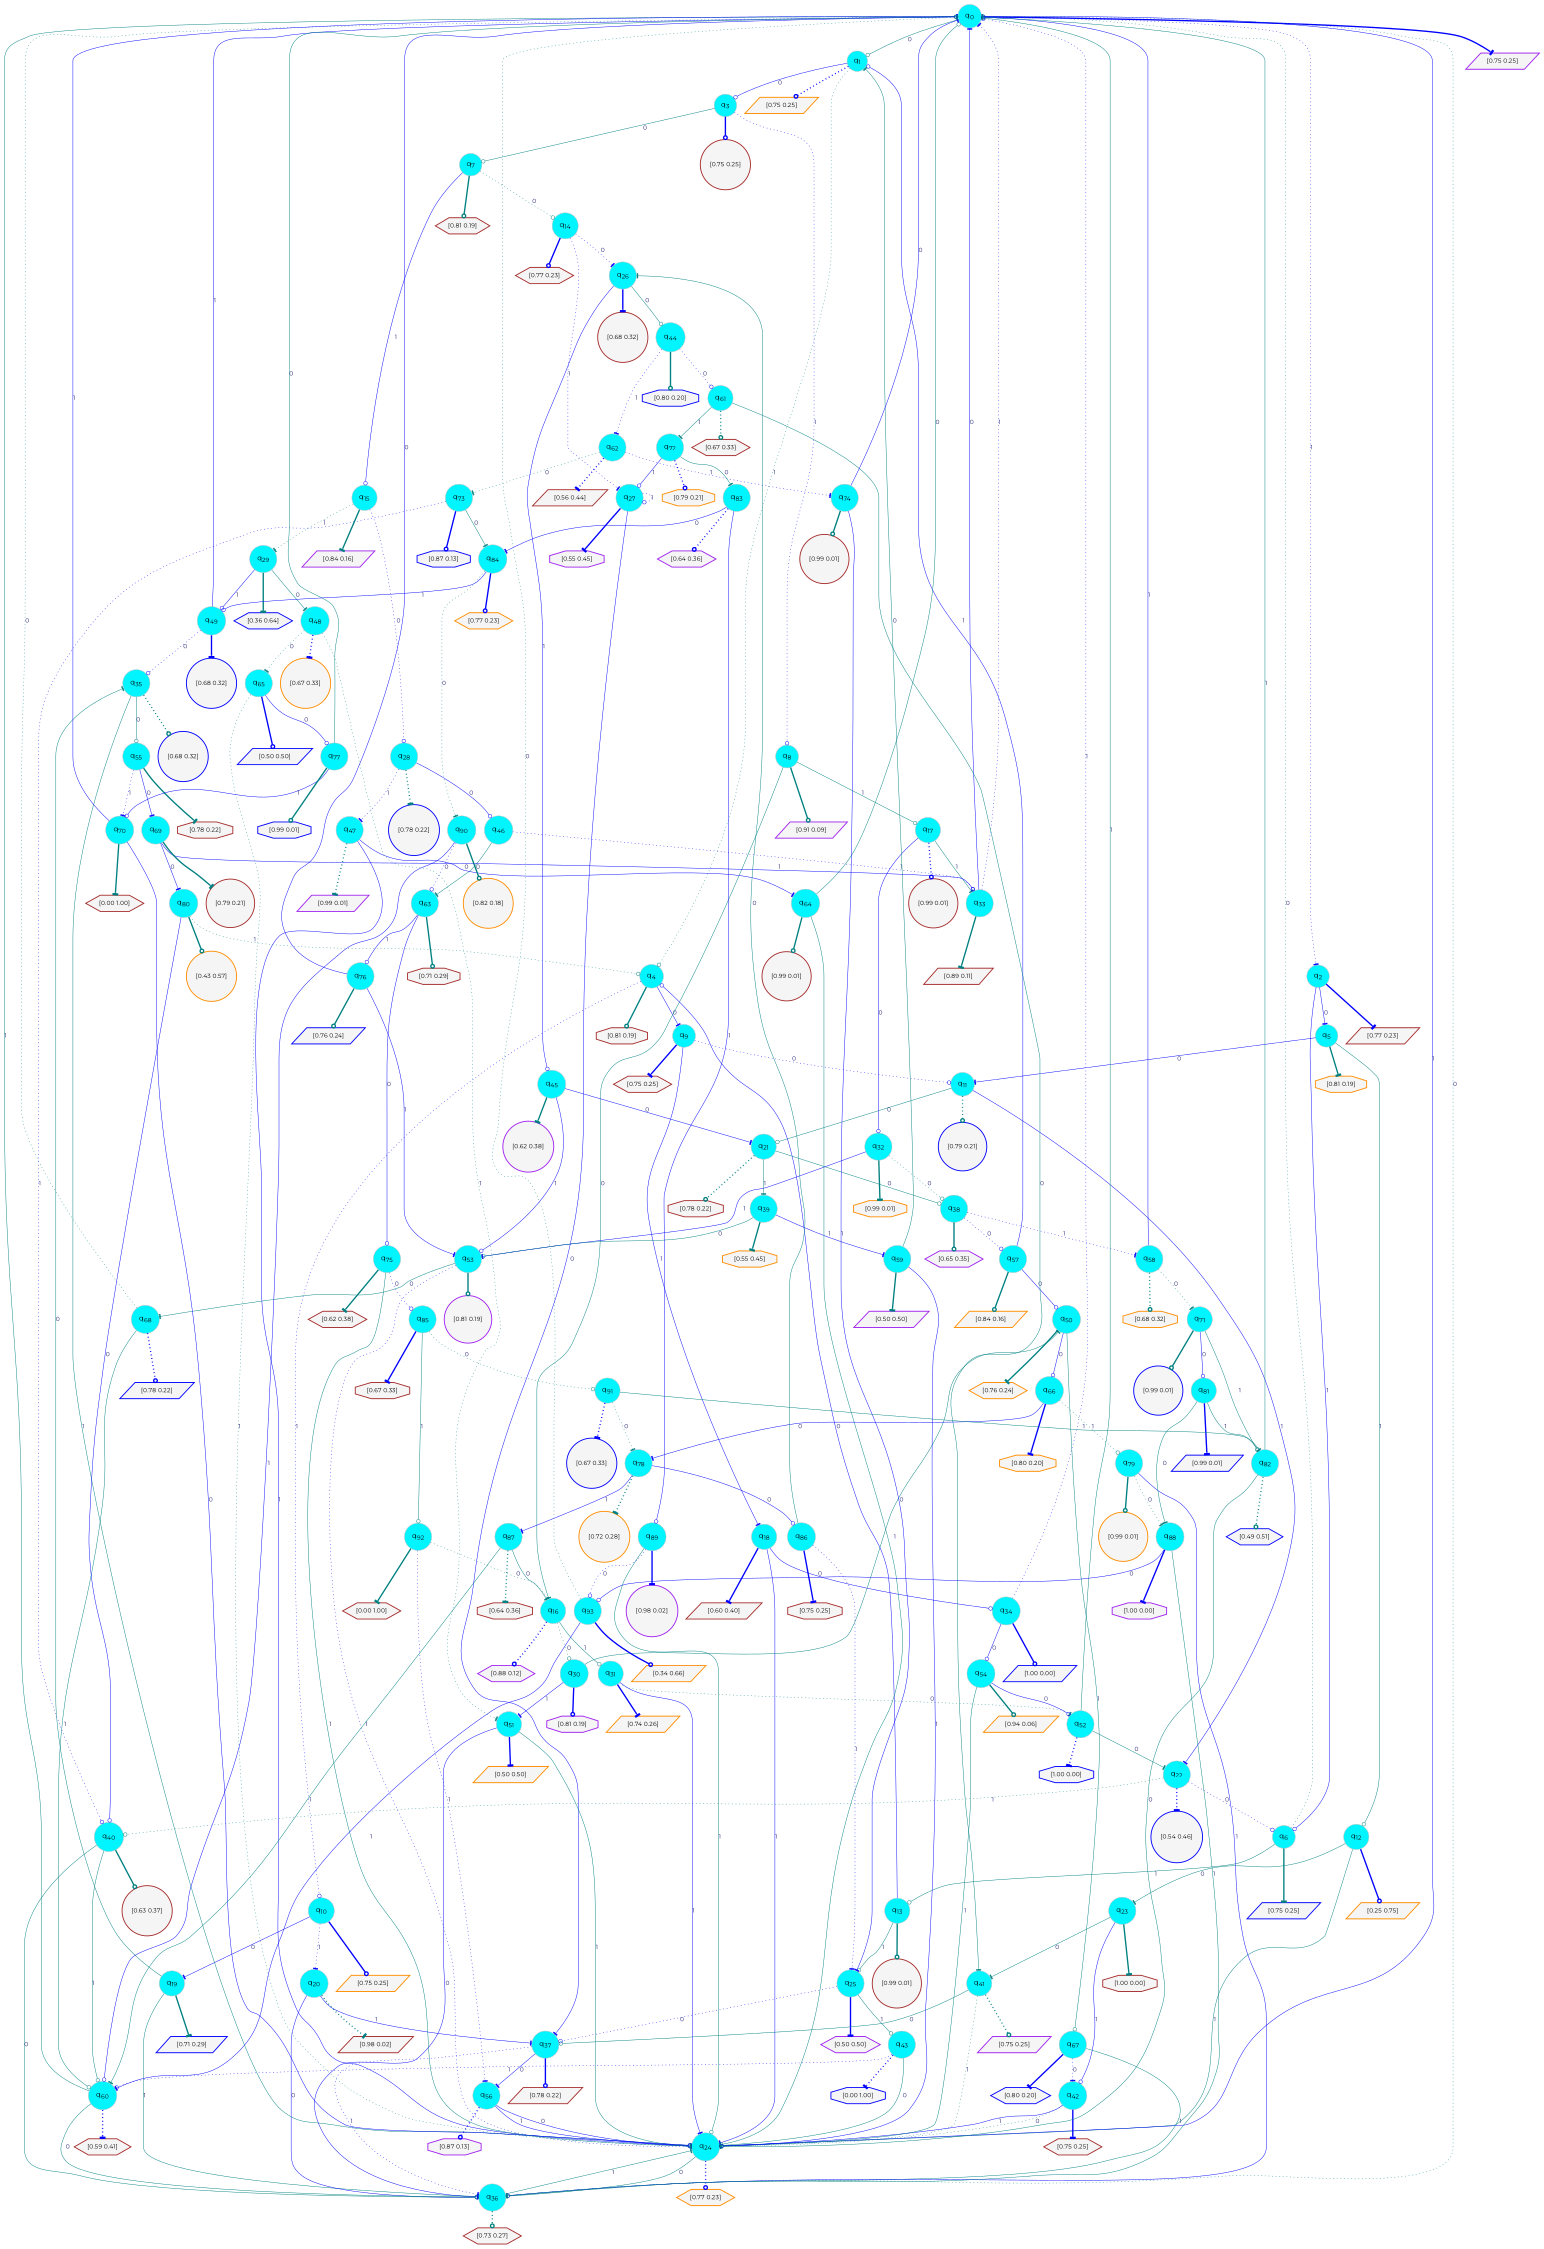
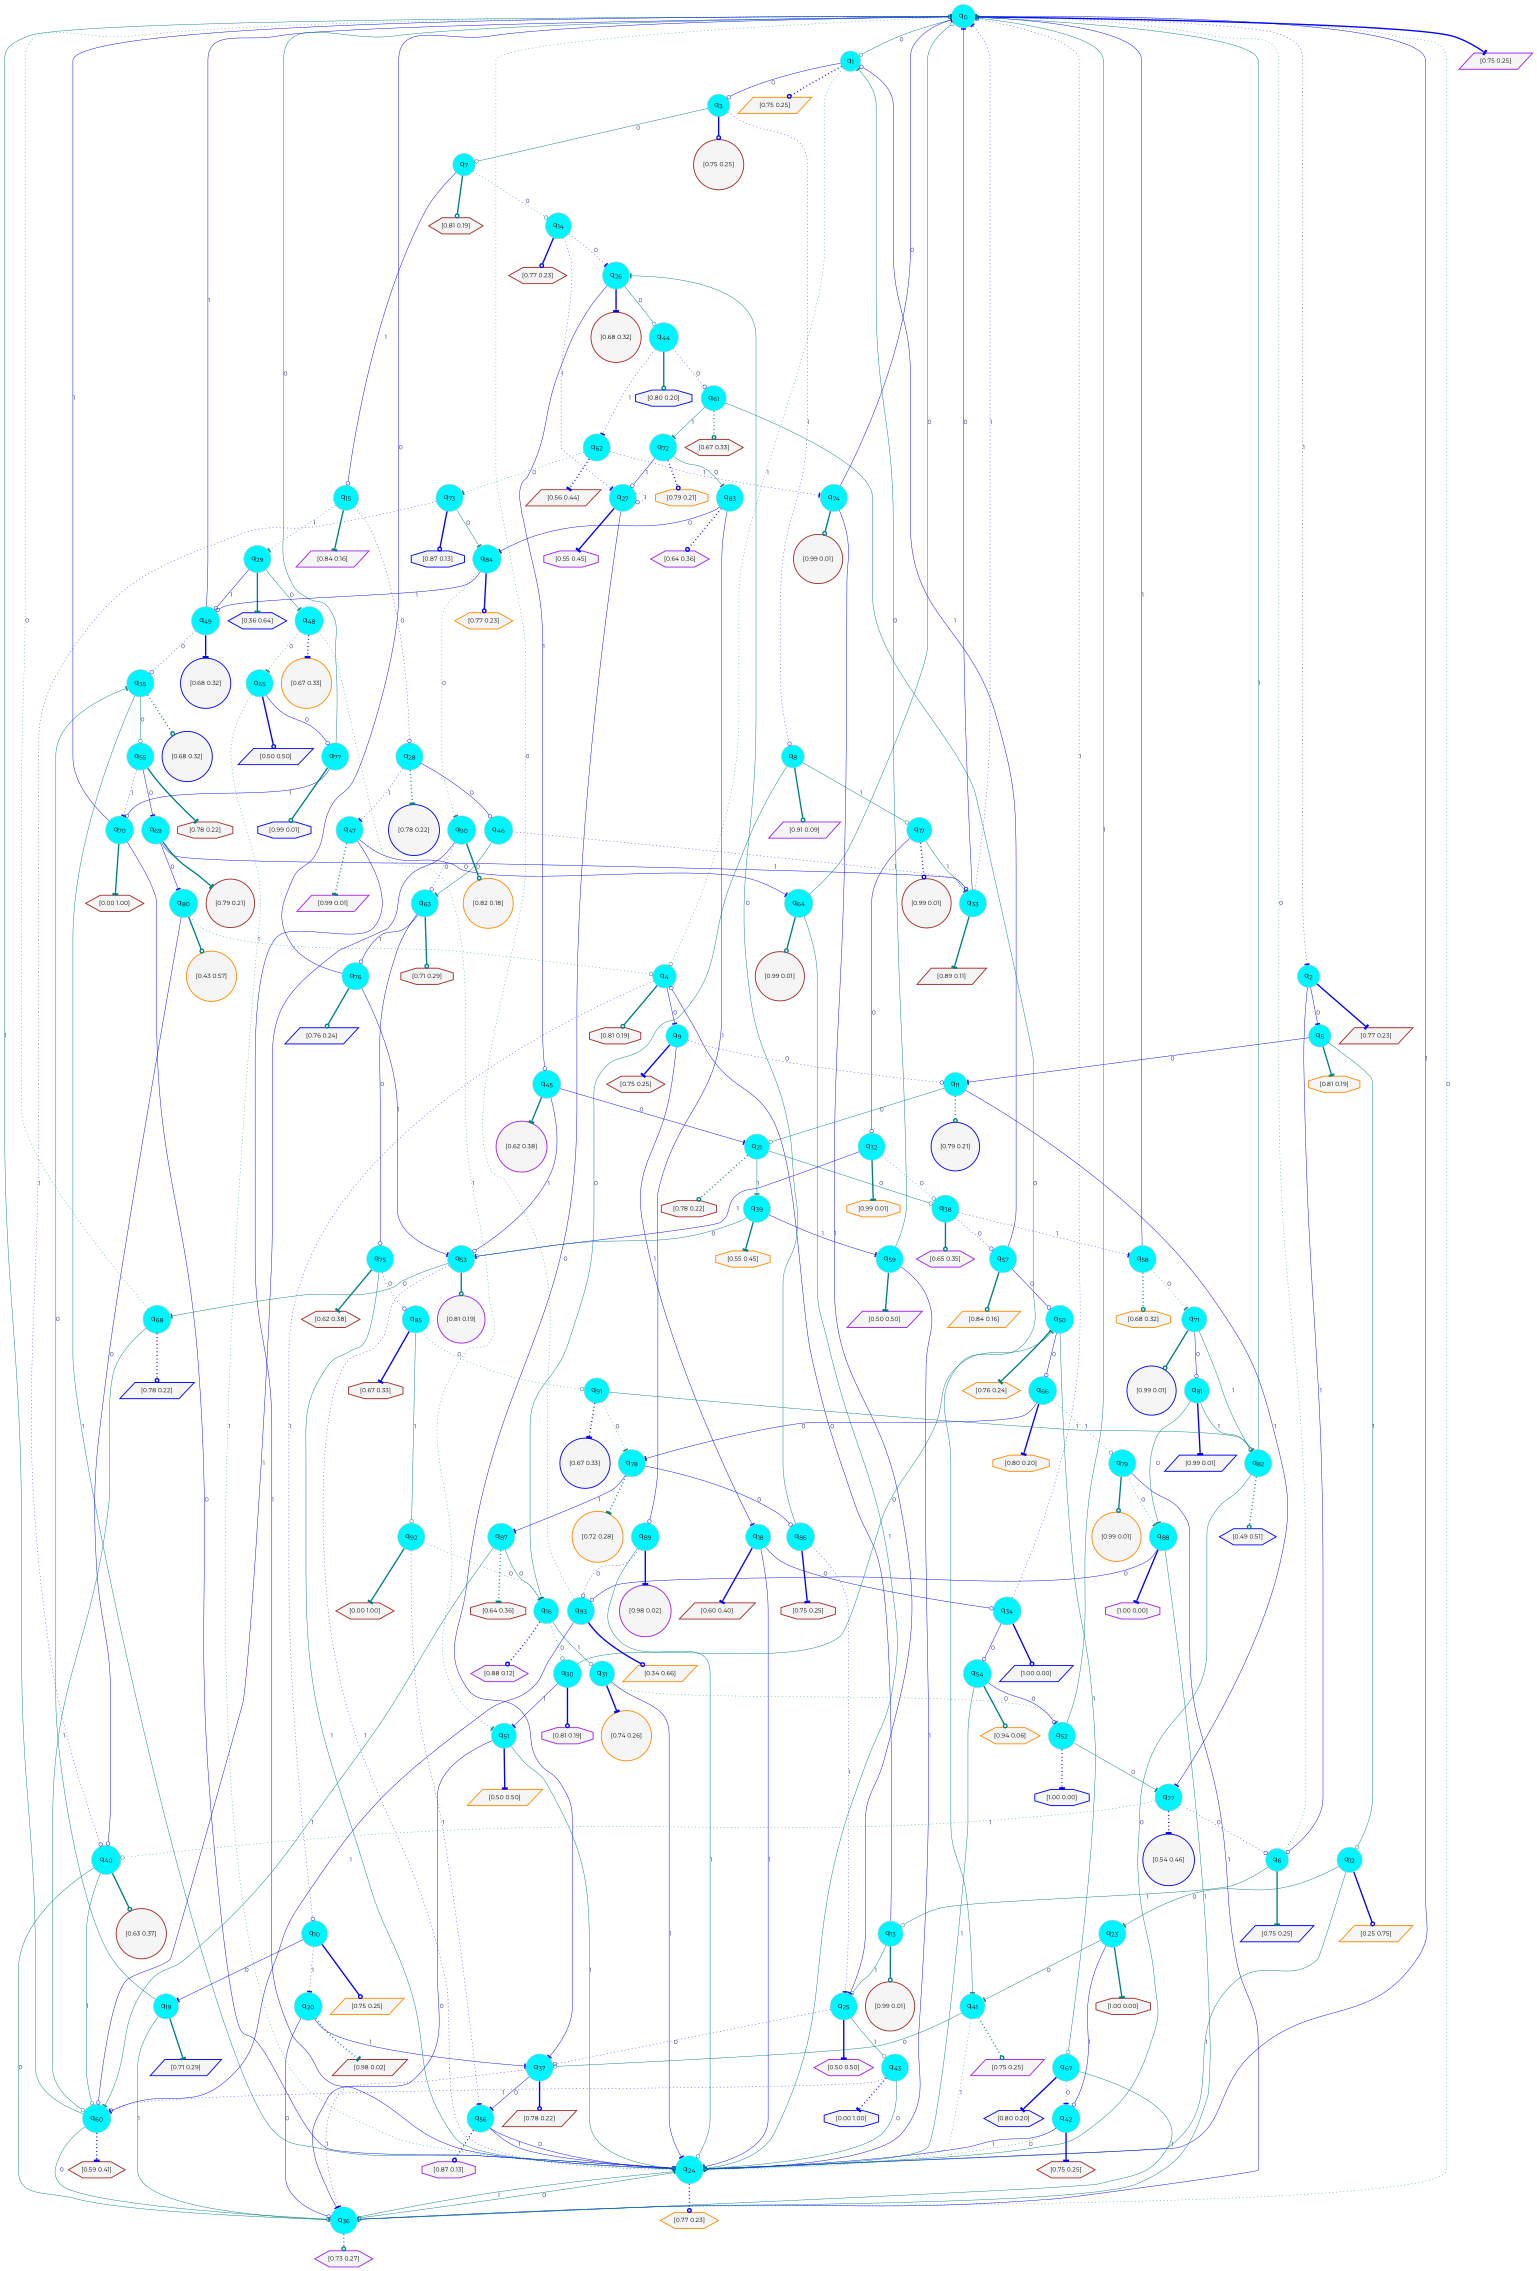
node "[0.74 0.26]": shape parallelogram -> circle
node "[0.94 0.06]": shape parallelogram -> hexagon
node "[0.73 0.27]": color brown -> purple
